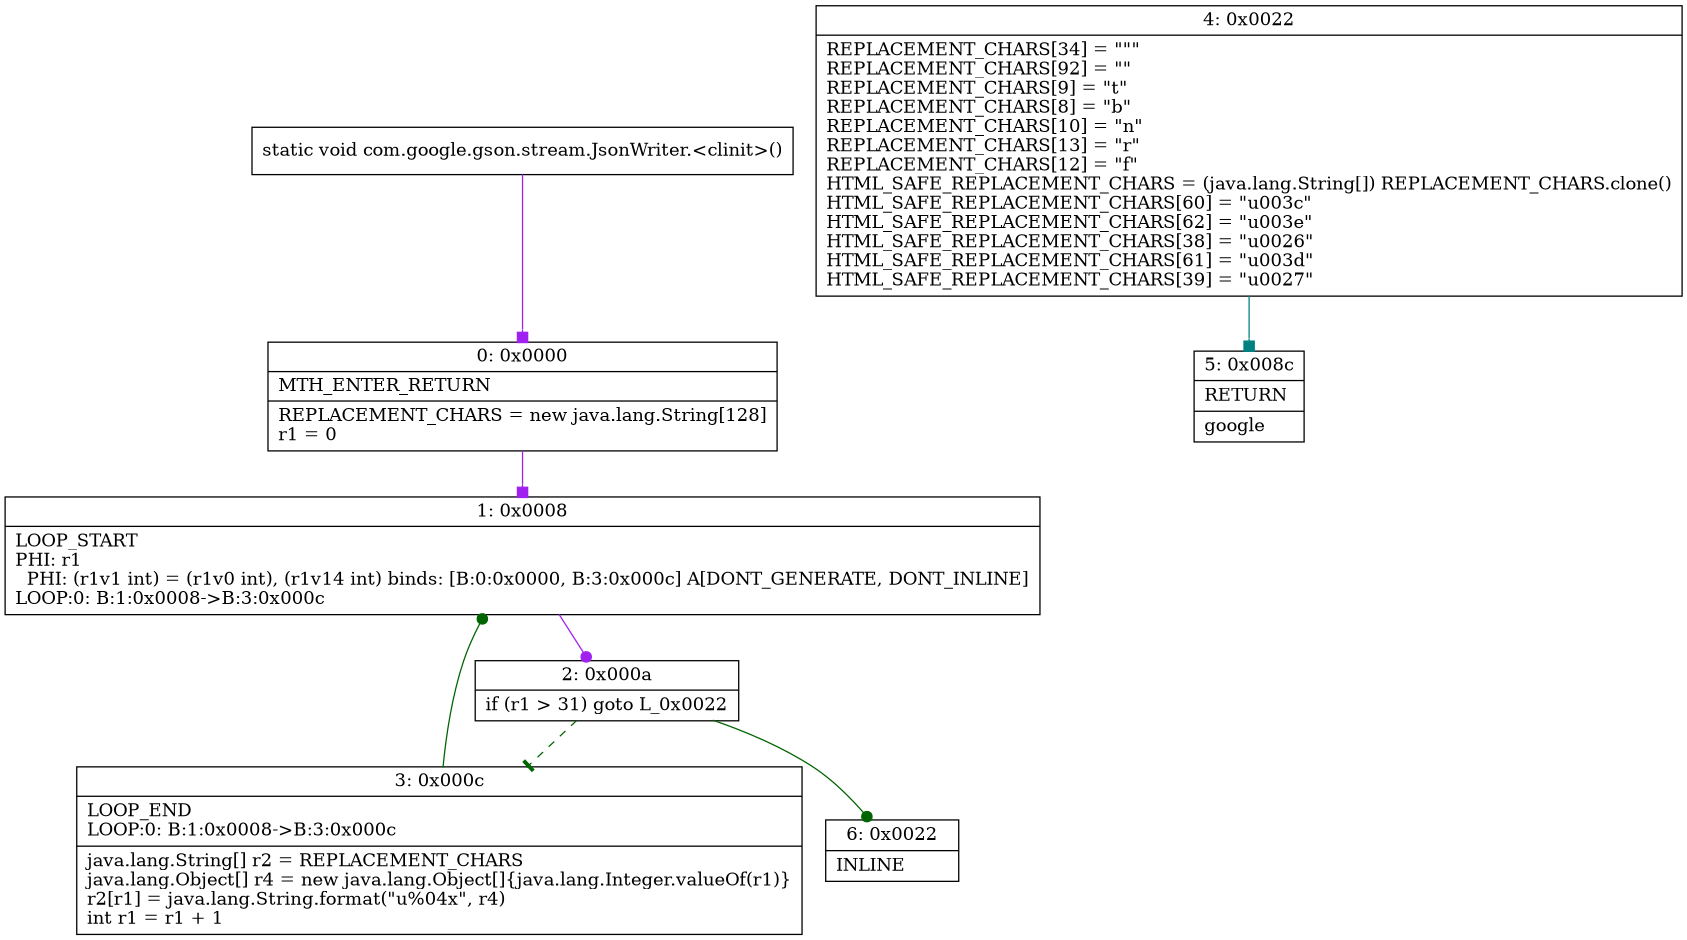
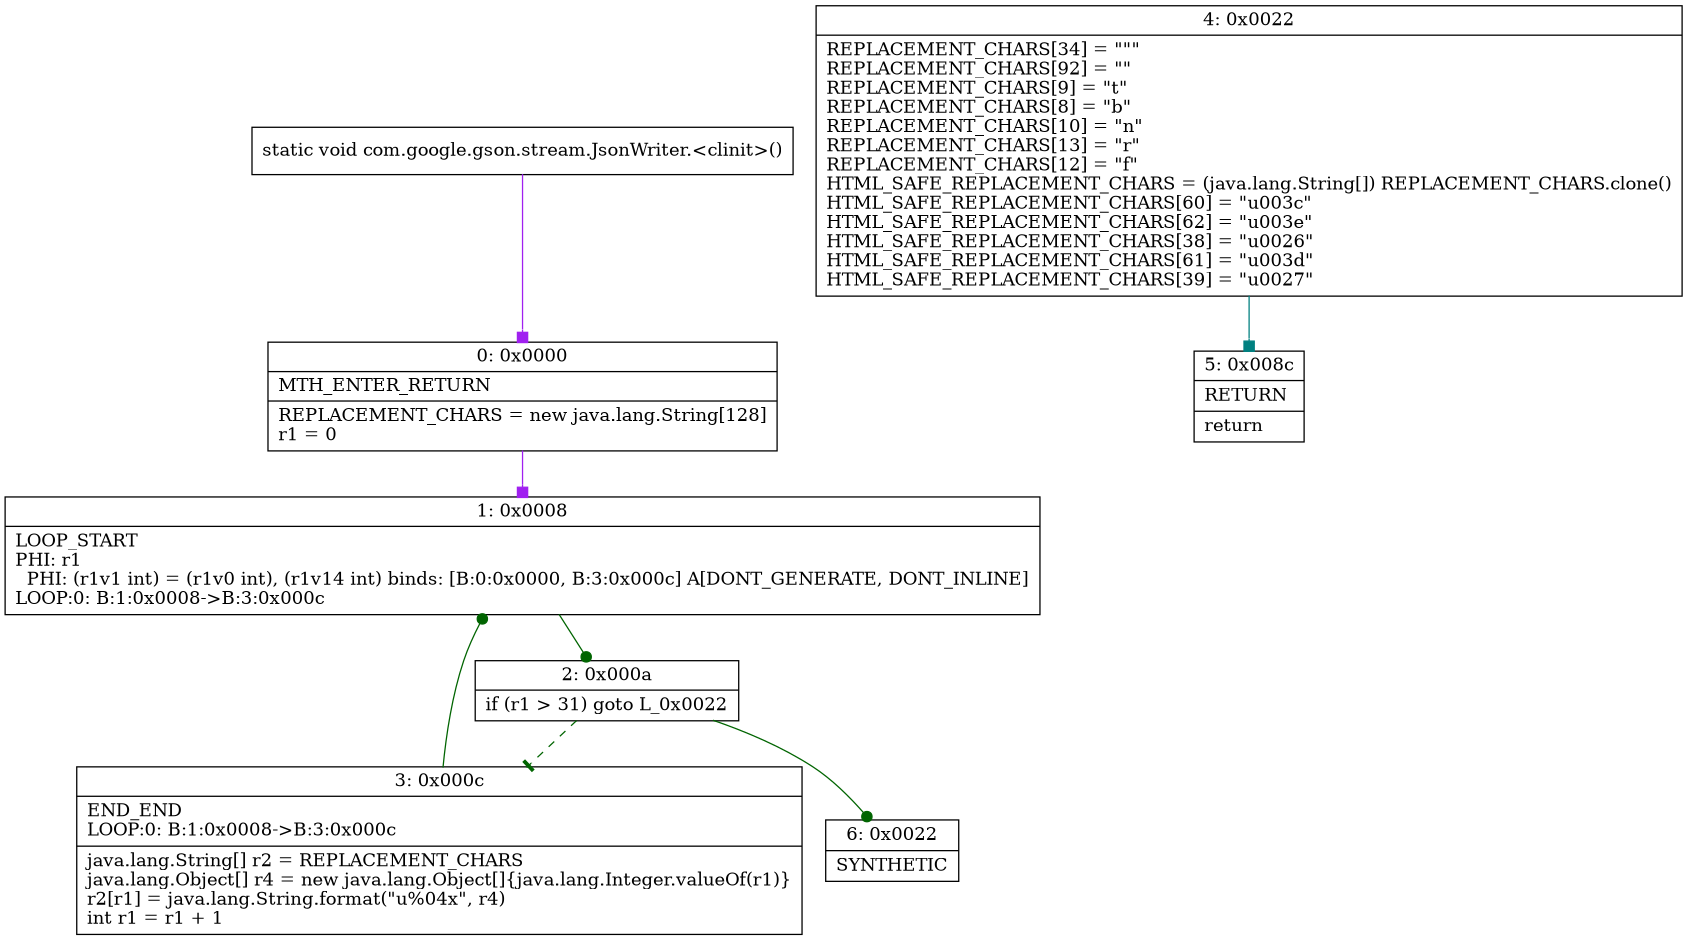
node "5: 0x008c": text "google" -> "return"
edge "1: 0x0008" -> "2: 0x000a": color purple -> darkgreen
node "3: 0x000c": text "LOOP_END" -> "END_END"
node "6: 0x0022": text "INLINE" -> "SYNTHETIC"
